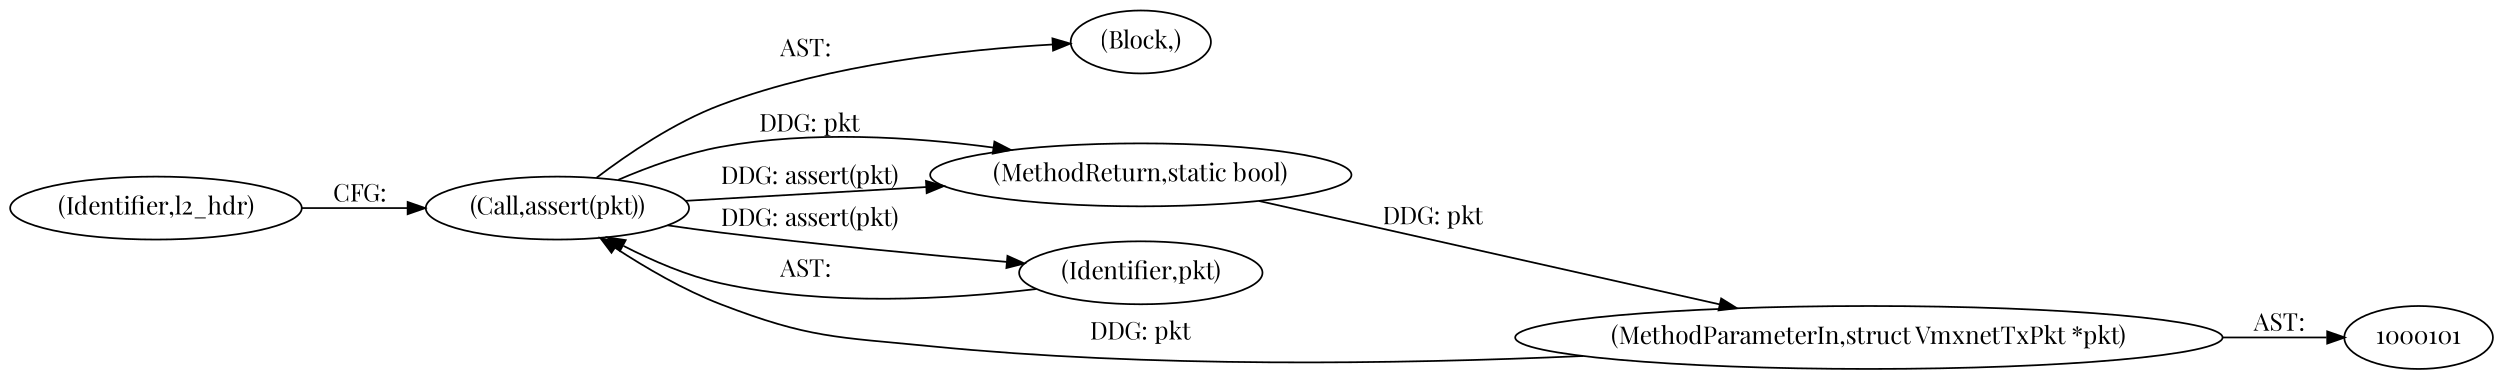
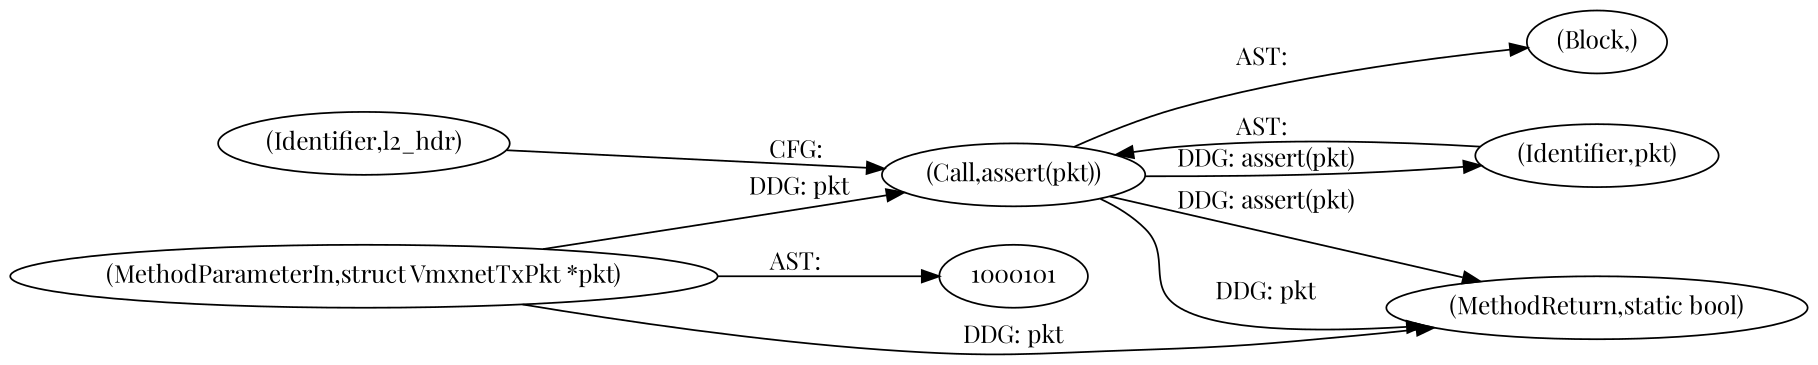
edge "(MethodReturn,static bool)" -> "(MethodParameterIn,struct VmxnetTxPkt *pkt)": reversed
